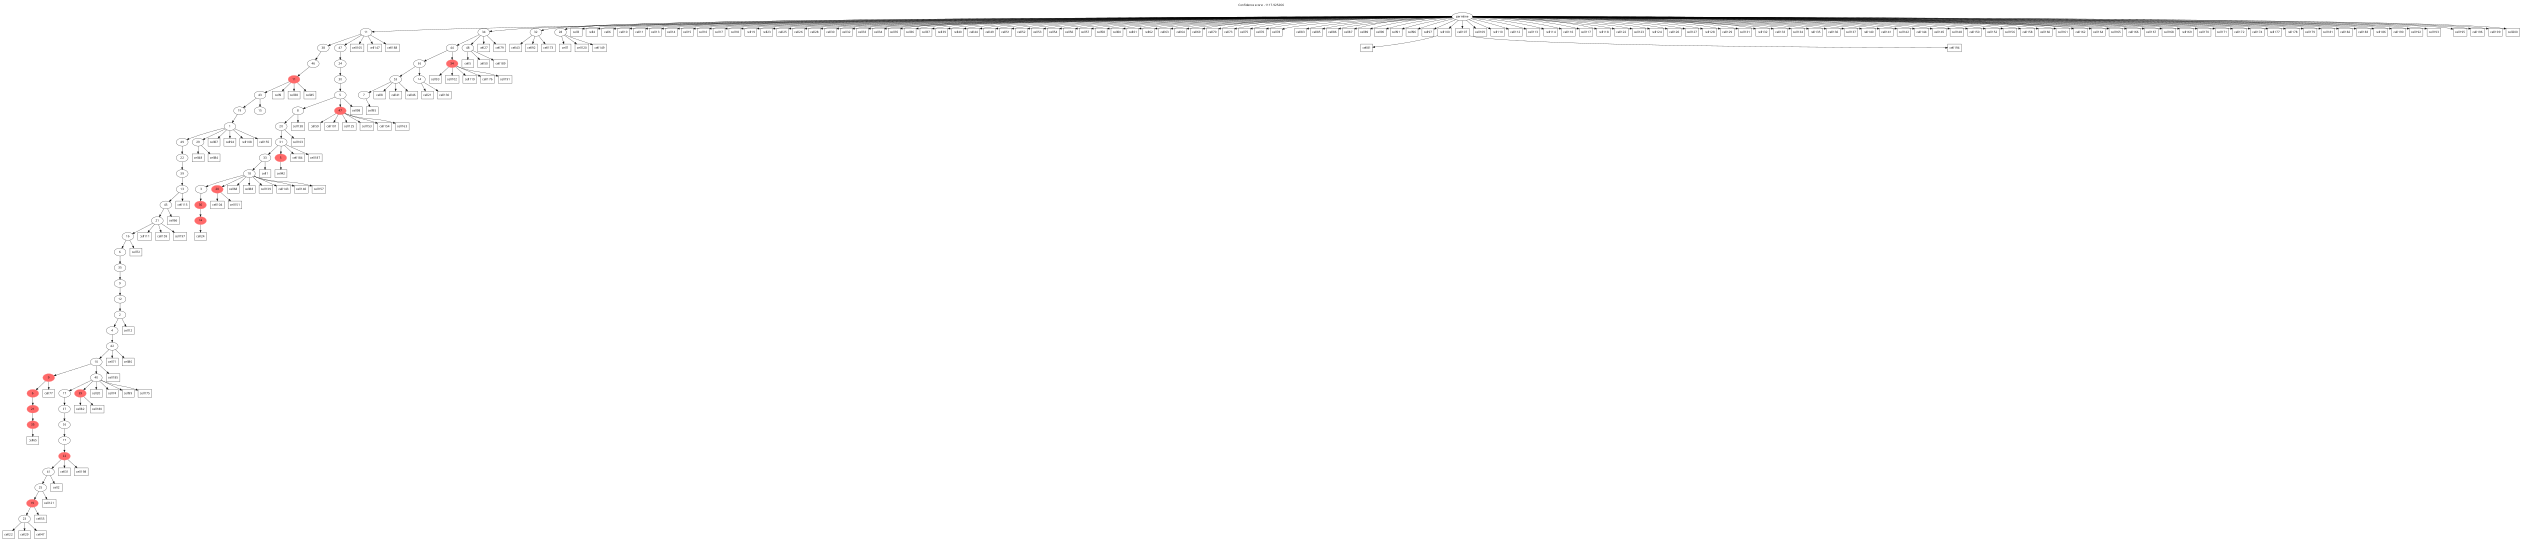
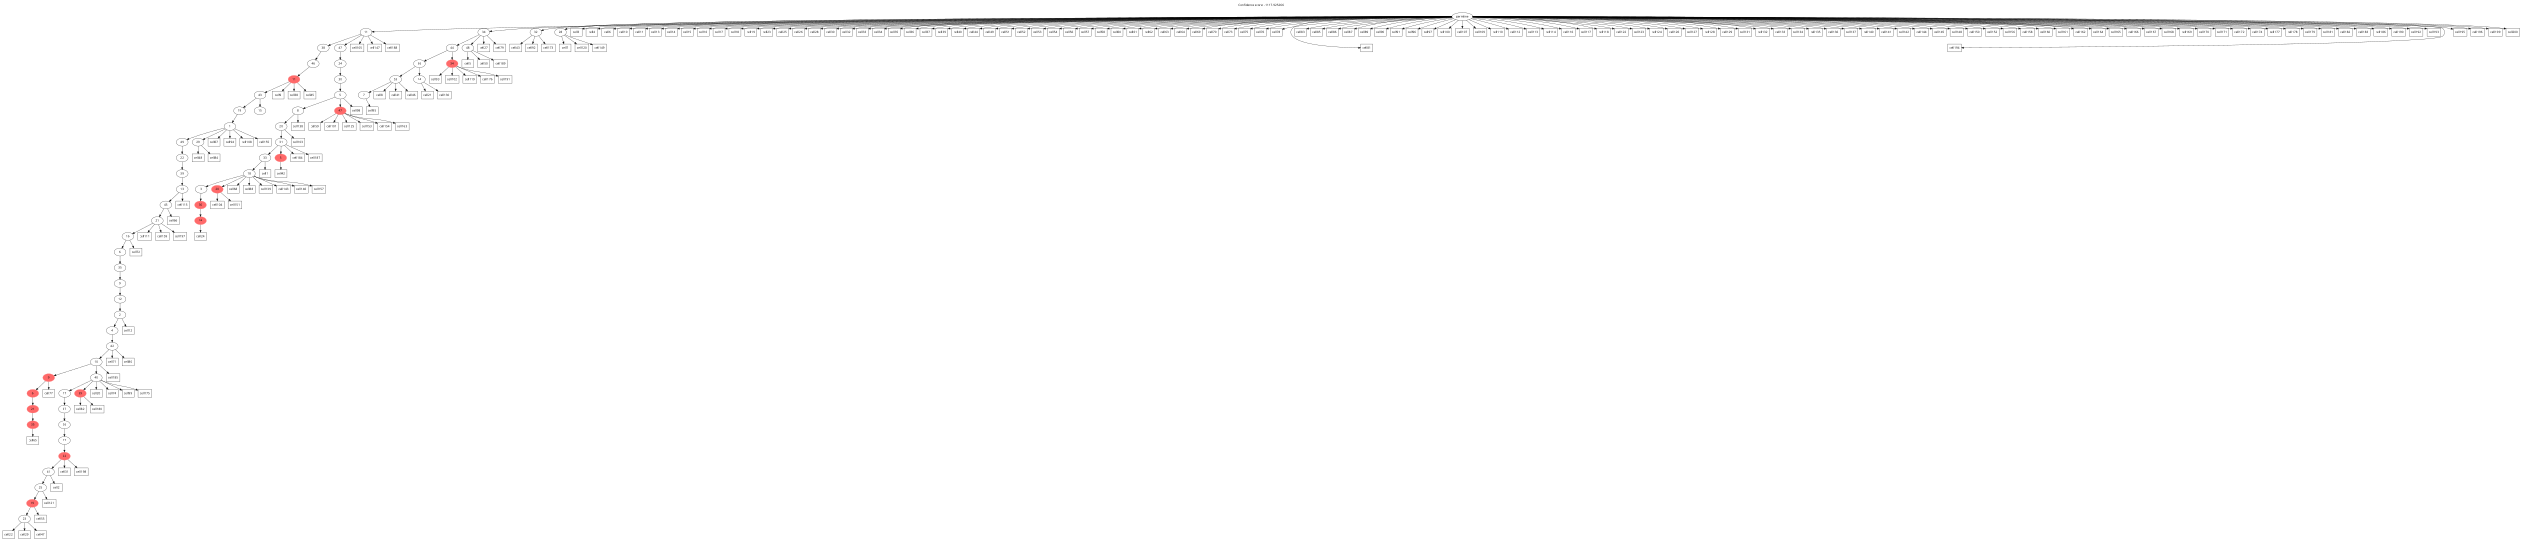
edge "cell100" -> "cell81": now "germline" -> "cell81"
edge "cell107" -> "cell194": now "germline" -> "cell194"
